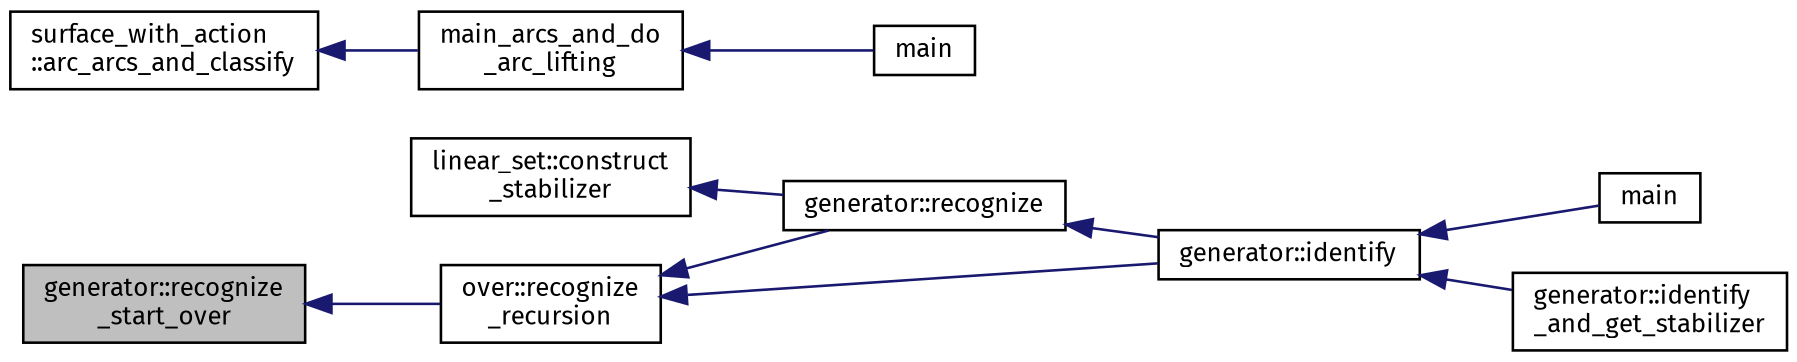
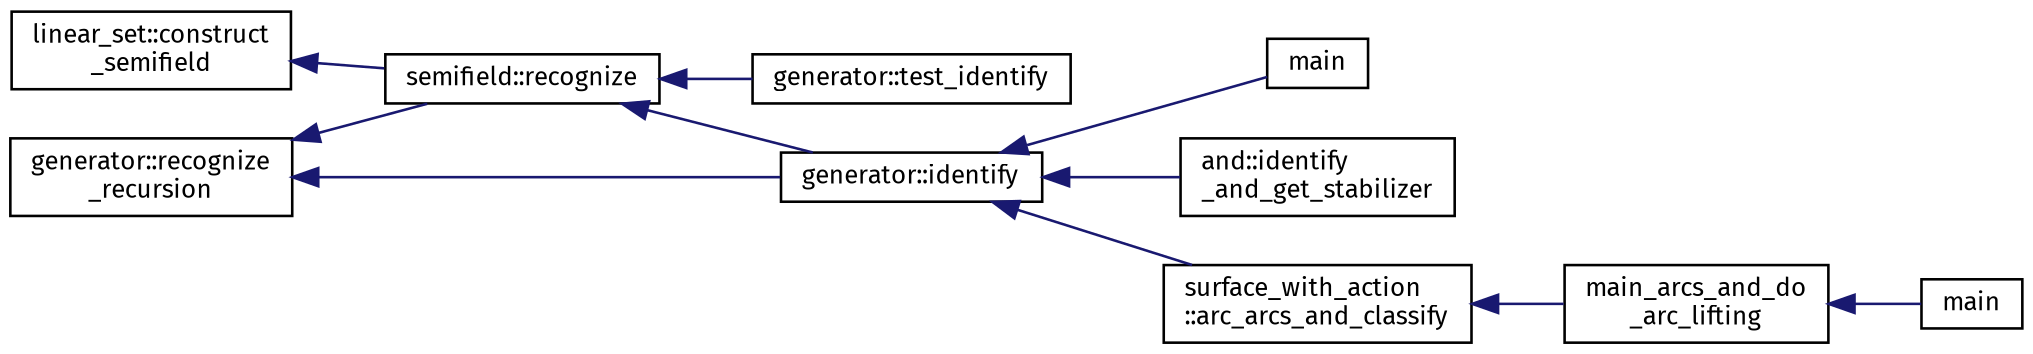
node "generator::test_identify": added
node "linear_set::construct _stabilizer": label "linear_set::construct _stabilizer" -> "linear_set::construct _semifield"
node "generator::recognize": label "generator::recognize" -> "semifield::recognize"
edge "surface_with_action ::arc_arcs_and_classify" -> "generator::identify": added
node "generator::recognize _start_over": removed
node "over::recognize _recursion": label "over::recognize _recursion" -> "generator::recognize _recursion"
node "generator::identify _and_get_stabilizer": label "generator::identify _and_get_stabilizer" -> "and::identify _and_get_stabilizer"
